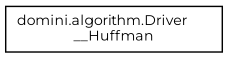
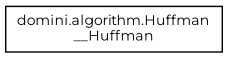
node "domini.algorithm.Driver __Huffman": label "domini.algorithm.Driver __Huffman" -> "domini.algorithm.Huffman __Huffman"
